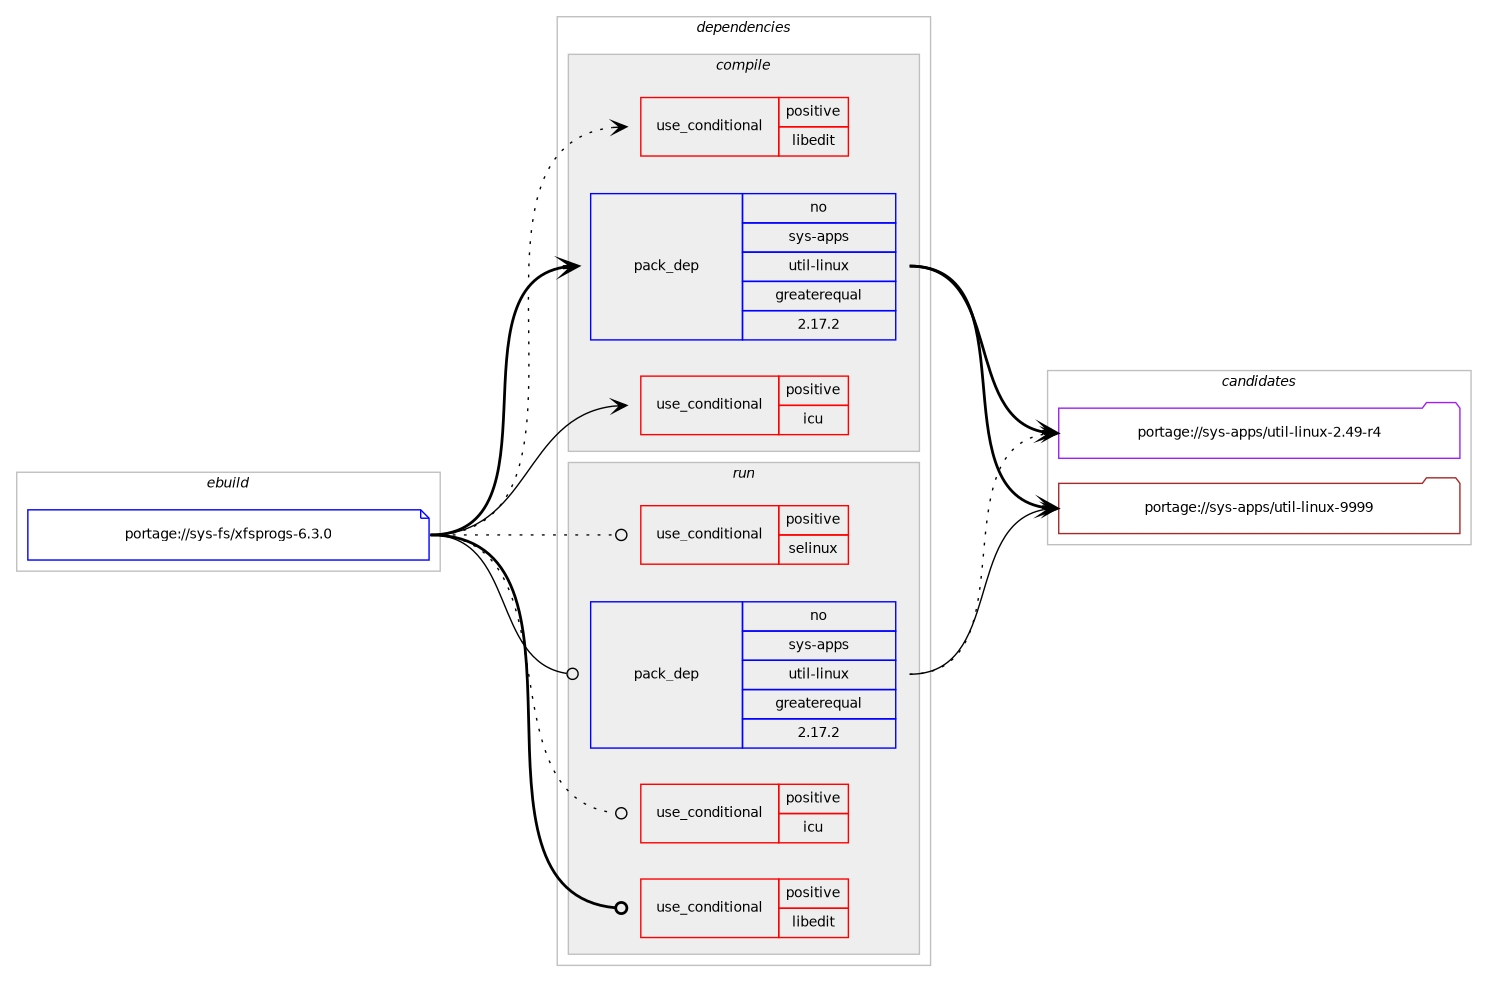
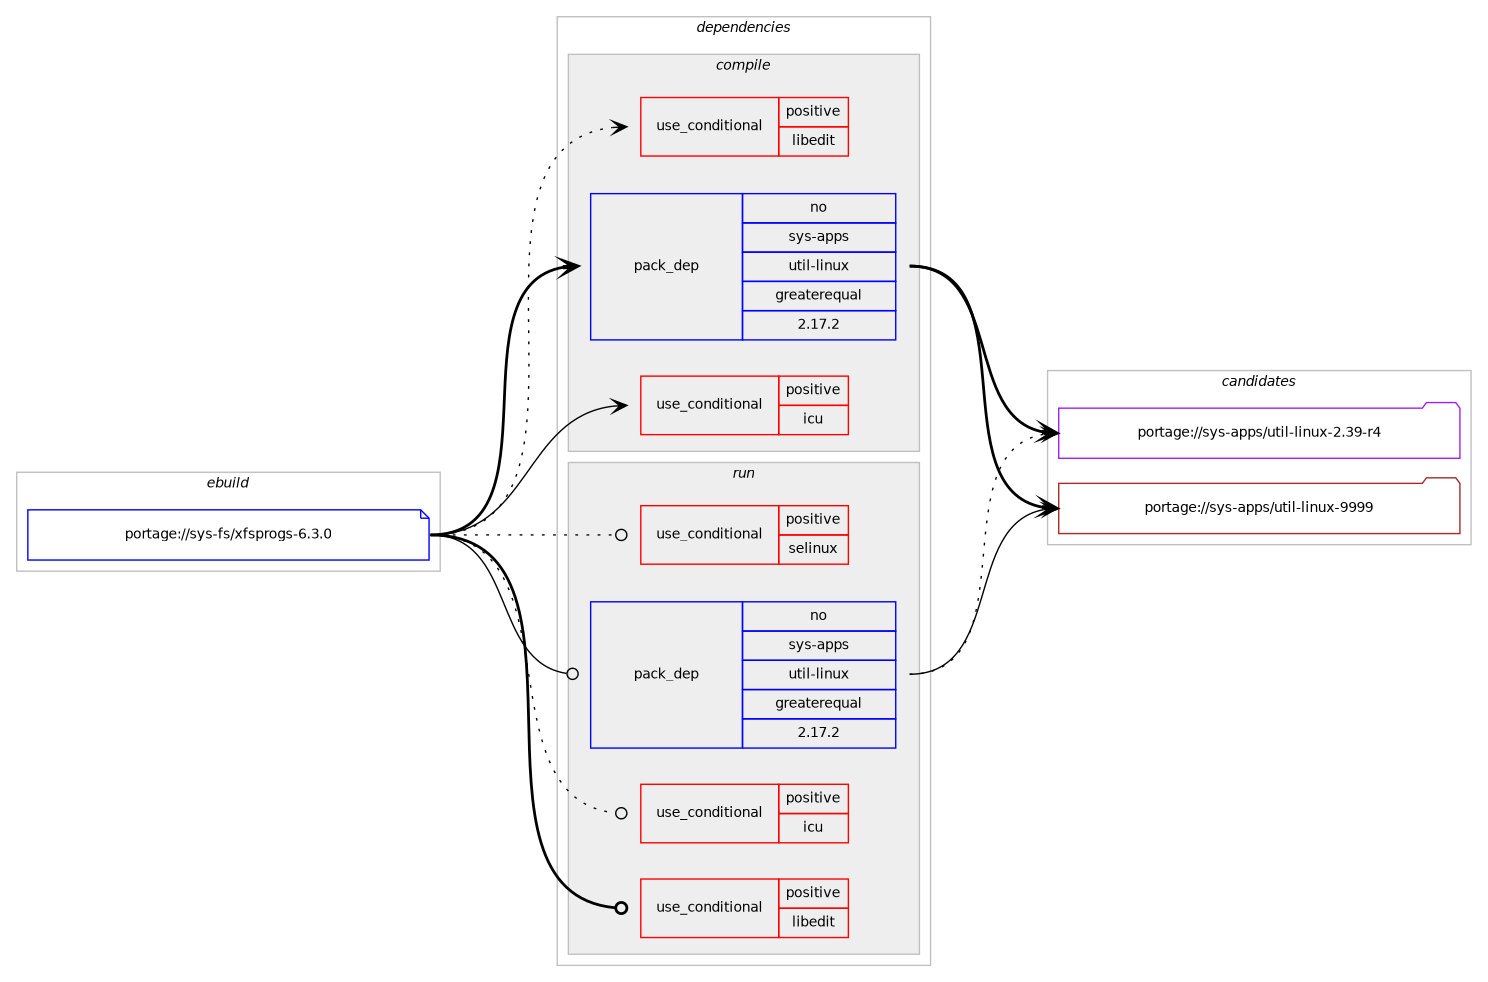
node "portage://sys-apps/util-linux-2.49-r4": label "portage://sys-apps/util-linux-2.49-r4" -> "portage://sys-apps/util-linux-2.39-r4"
